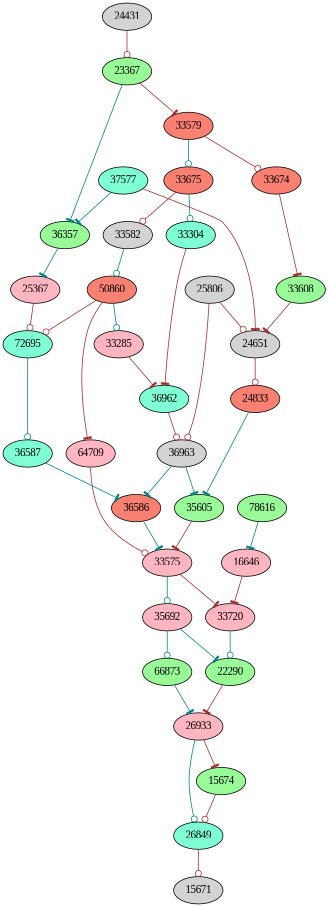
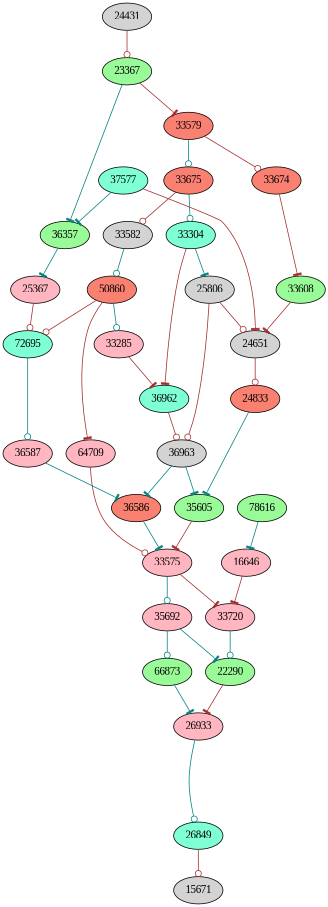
edge "33304" -> "25806": added
node "36587": fillcolor aquamarine -> lightpink
node "15674": removed
